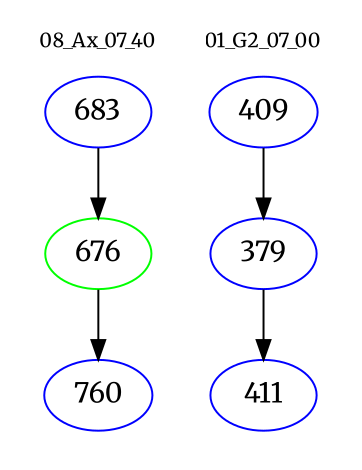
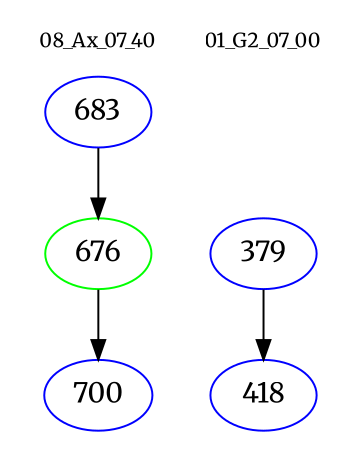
node "409": removed
node "760": label "760" -> "700"
node "411": label "411" -> "418"
